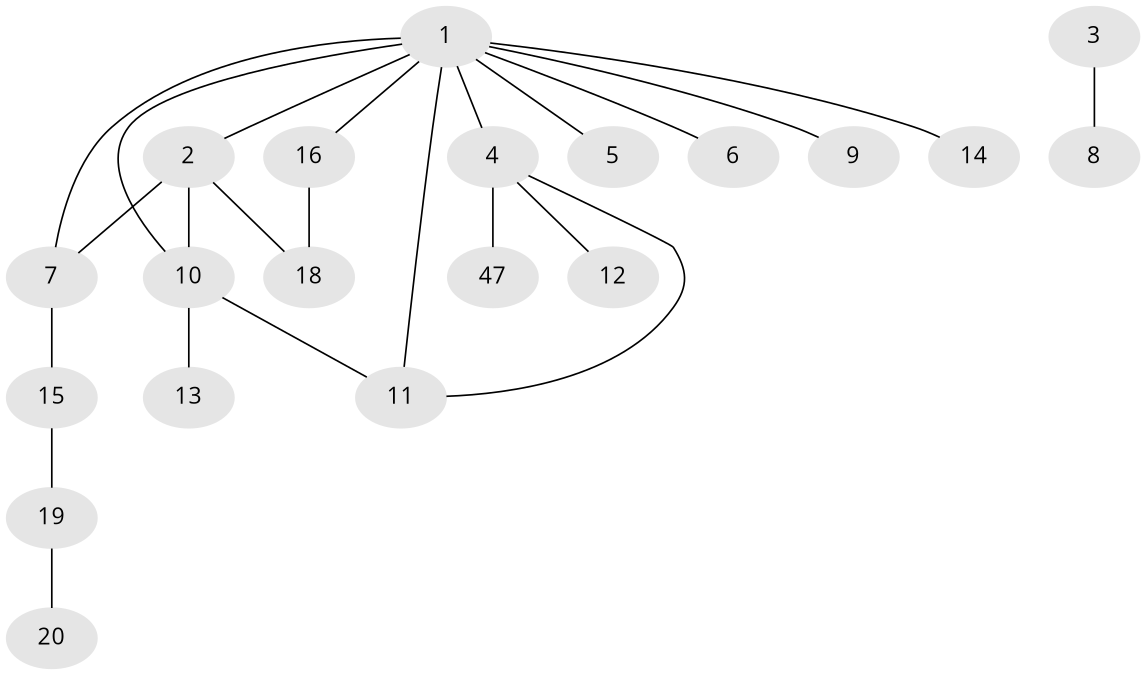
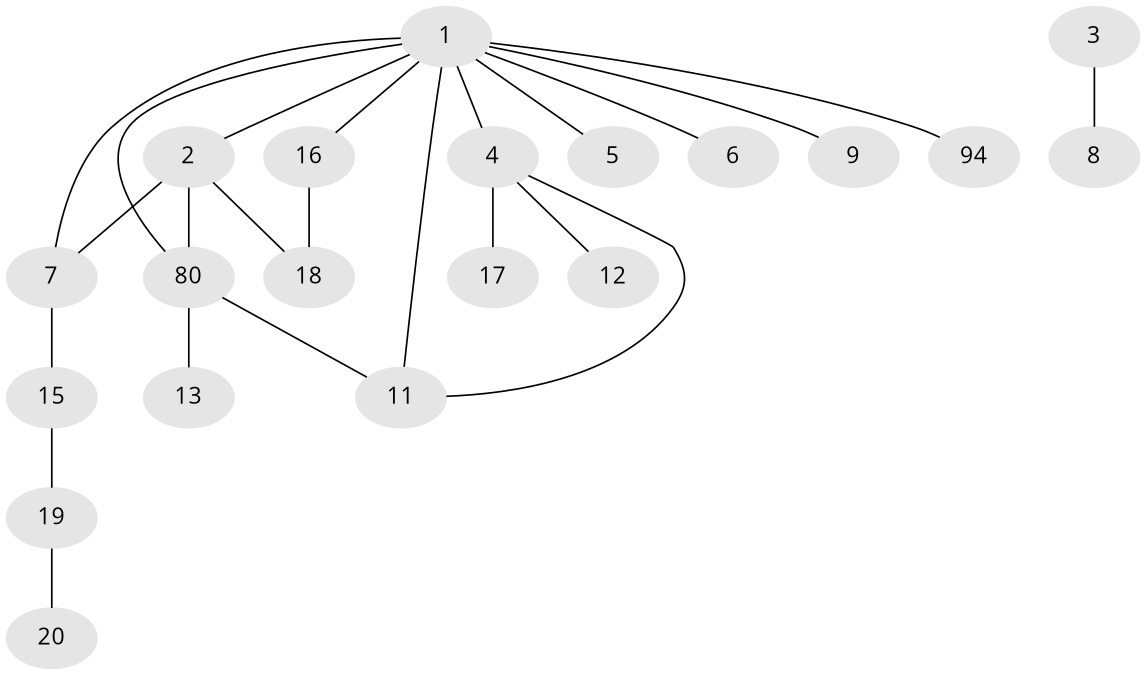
node "14": label "14" -> "94"
node "10": label "10" -> "80"
node "47": label "47" -> "17"
